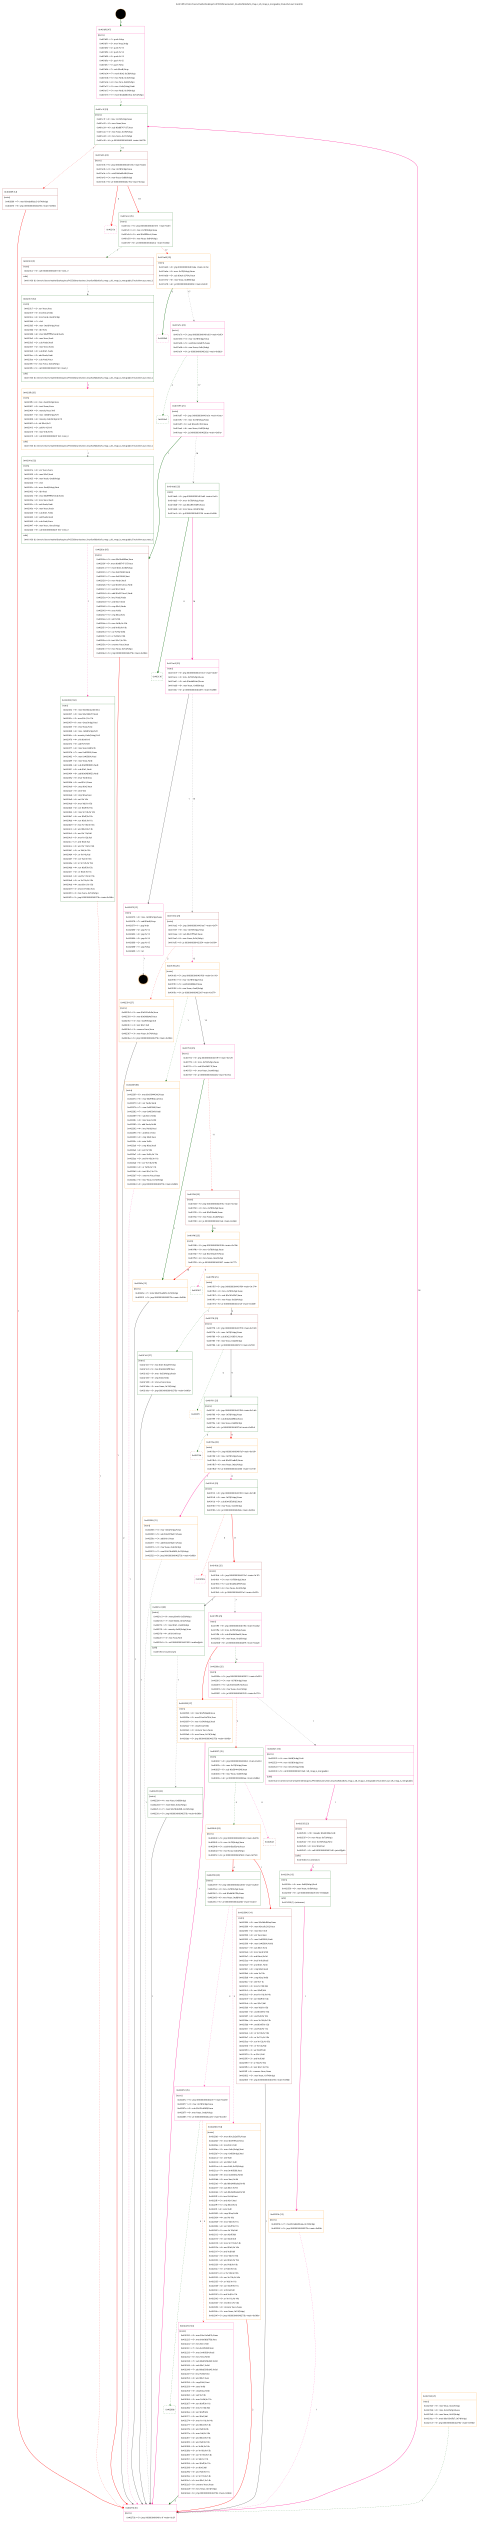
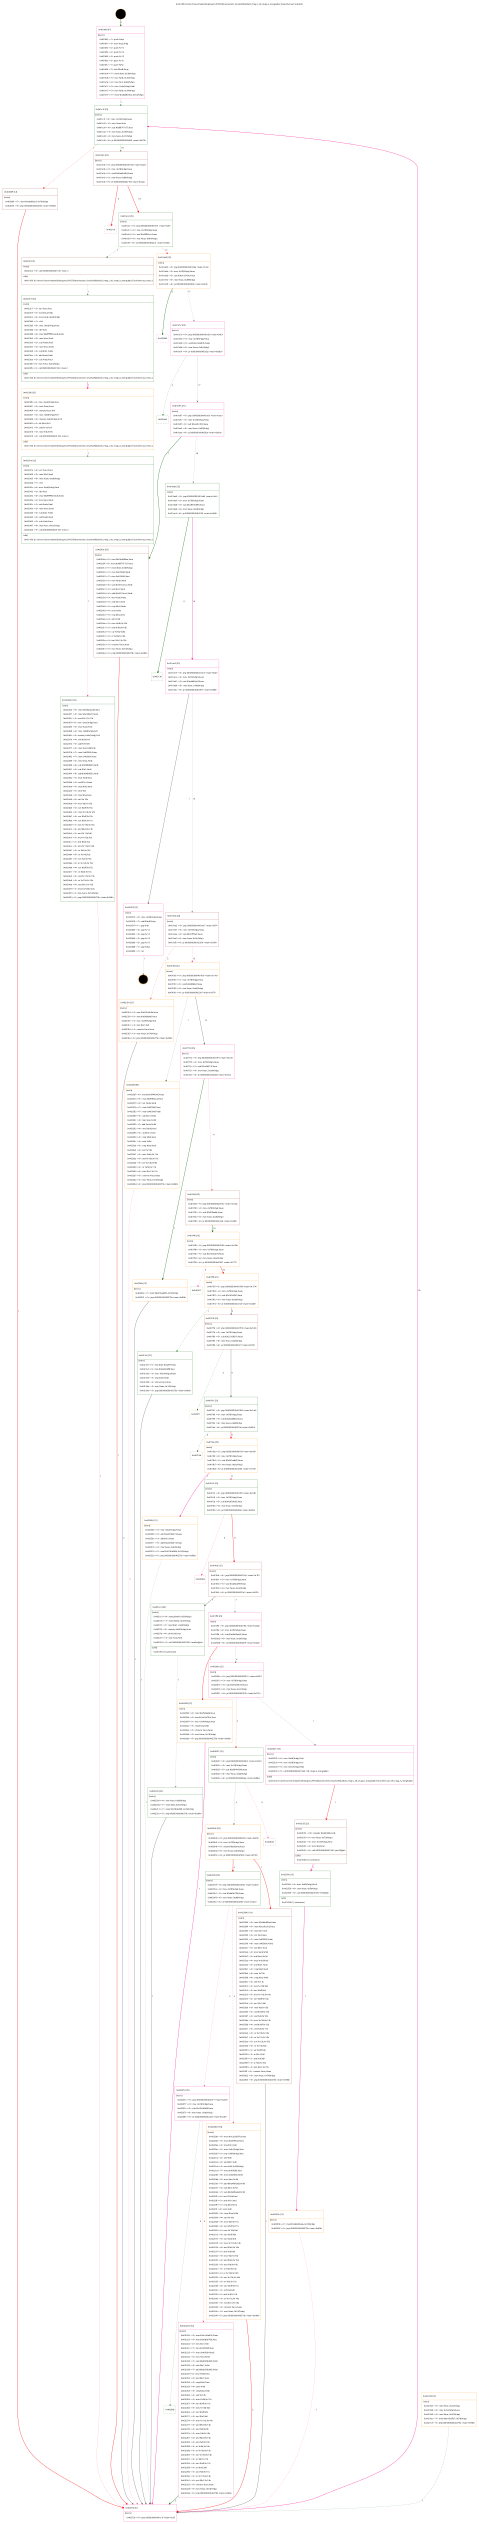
edge "0x401f46 [25]" -> "0x4024fa [12]": now "0x401f46 [25]" -> "0x401f5f [25]"
edge "0x402525 [16]" -> "0x402535 [23]": color deeppink -> red
